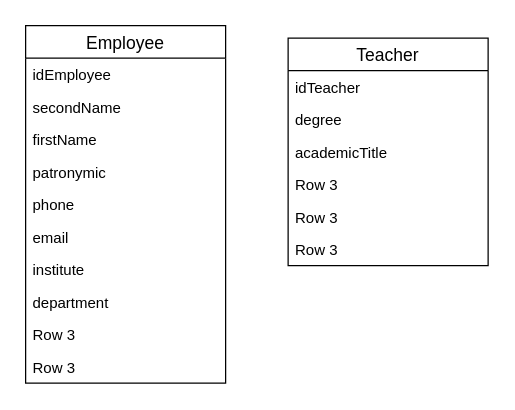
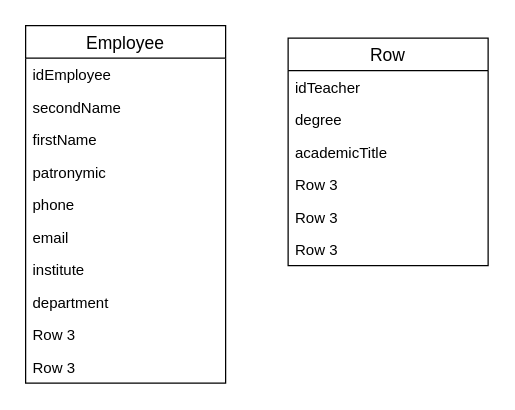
node "Teacher": label "Teacher" -> "Row"
